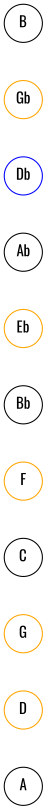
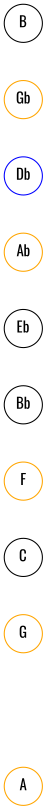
node "Ab": color black -> orange
node "Eb": color orange -> black
node "D": removed
node "A": color black -> orange
